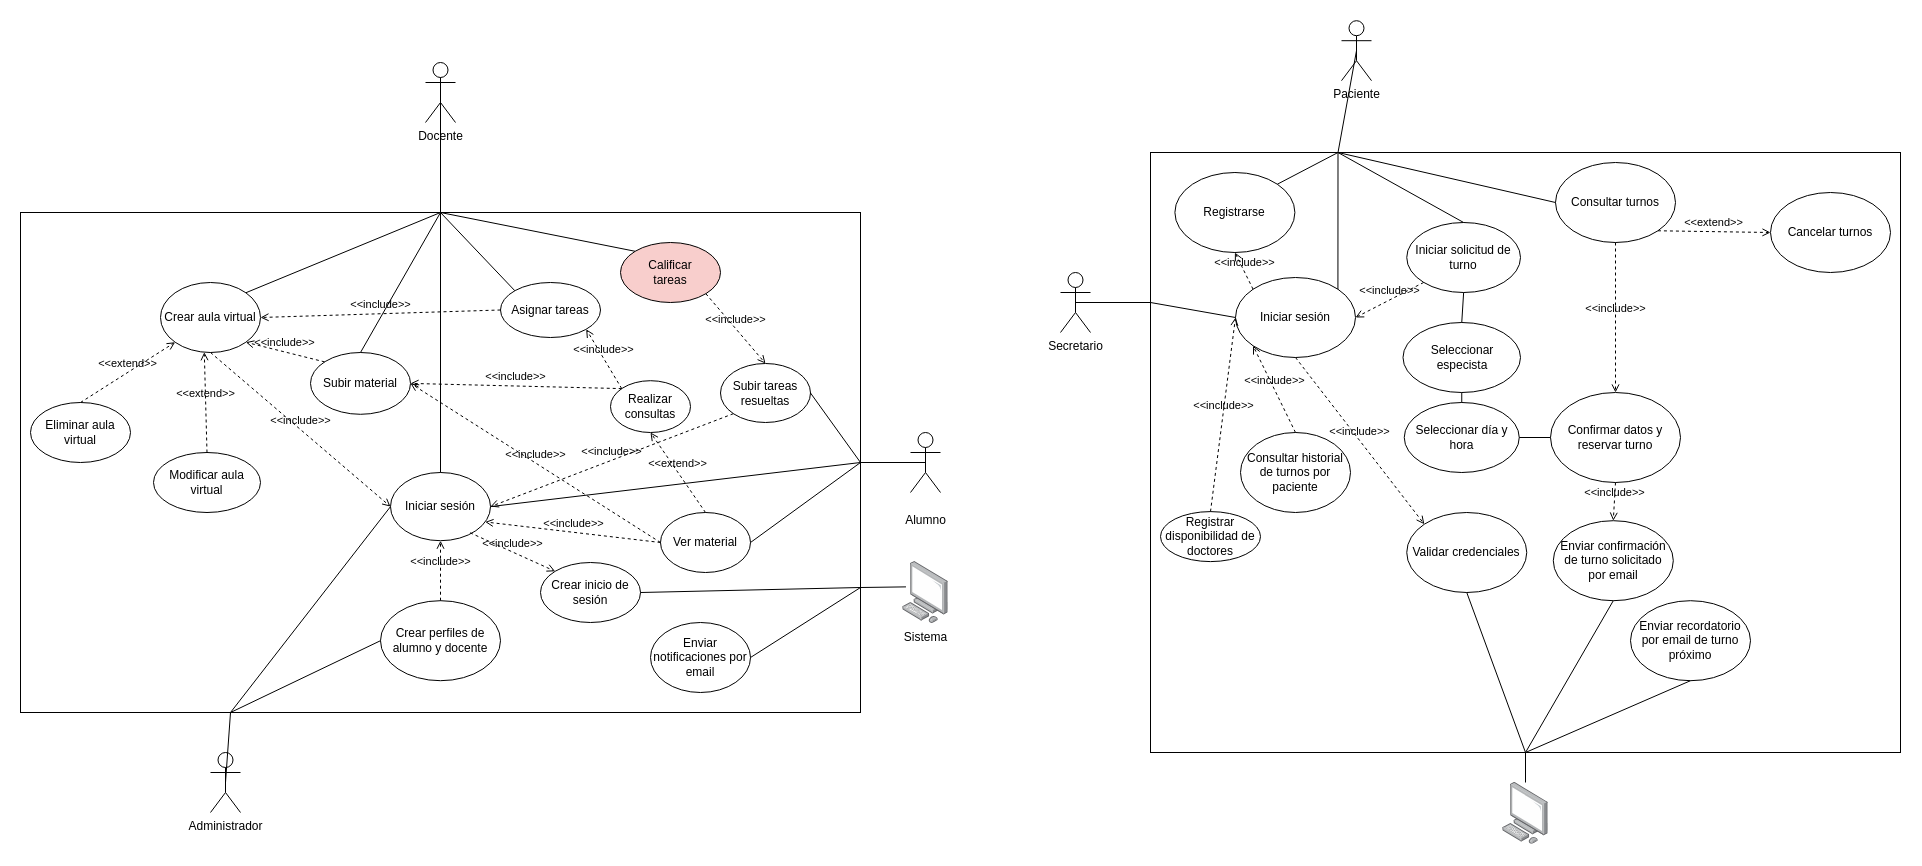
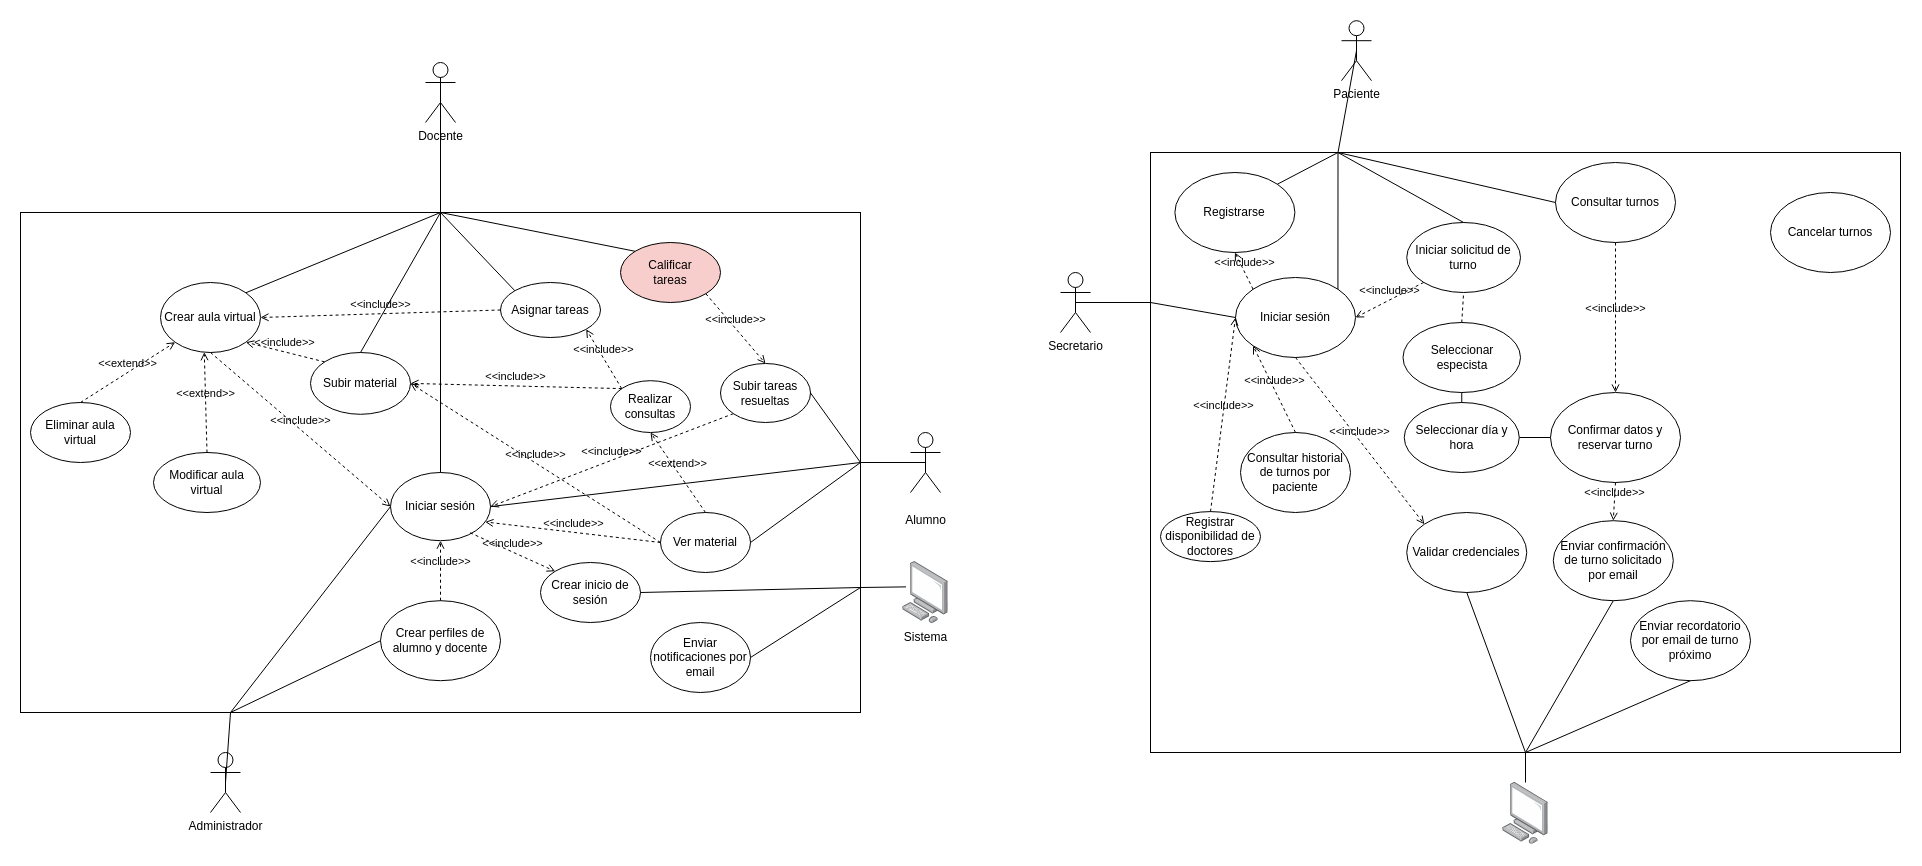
edge "Consultar turnos" -> "Cancelar turnos": removed, label "<<extend>>"
edge "Iniciar solicitud de turno" -- "Seleccionar especista": style solid -> dashed
